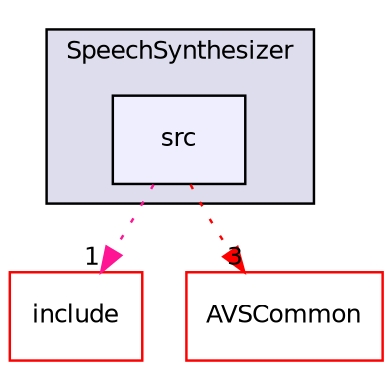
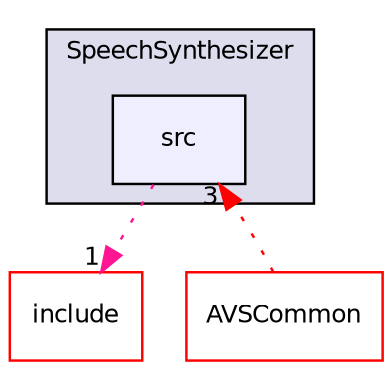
edge "src" -> "AVSCommon": reversed
